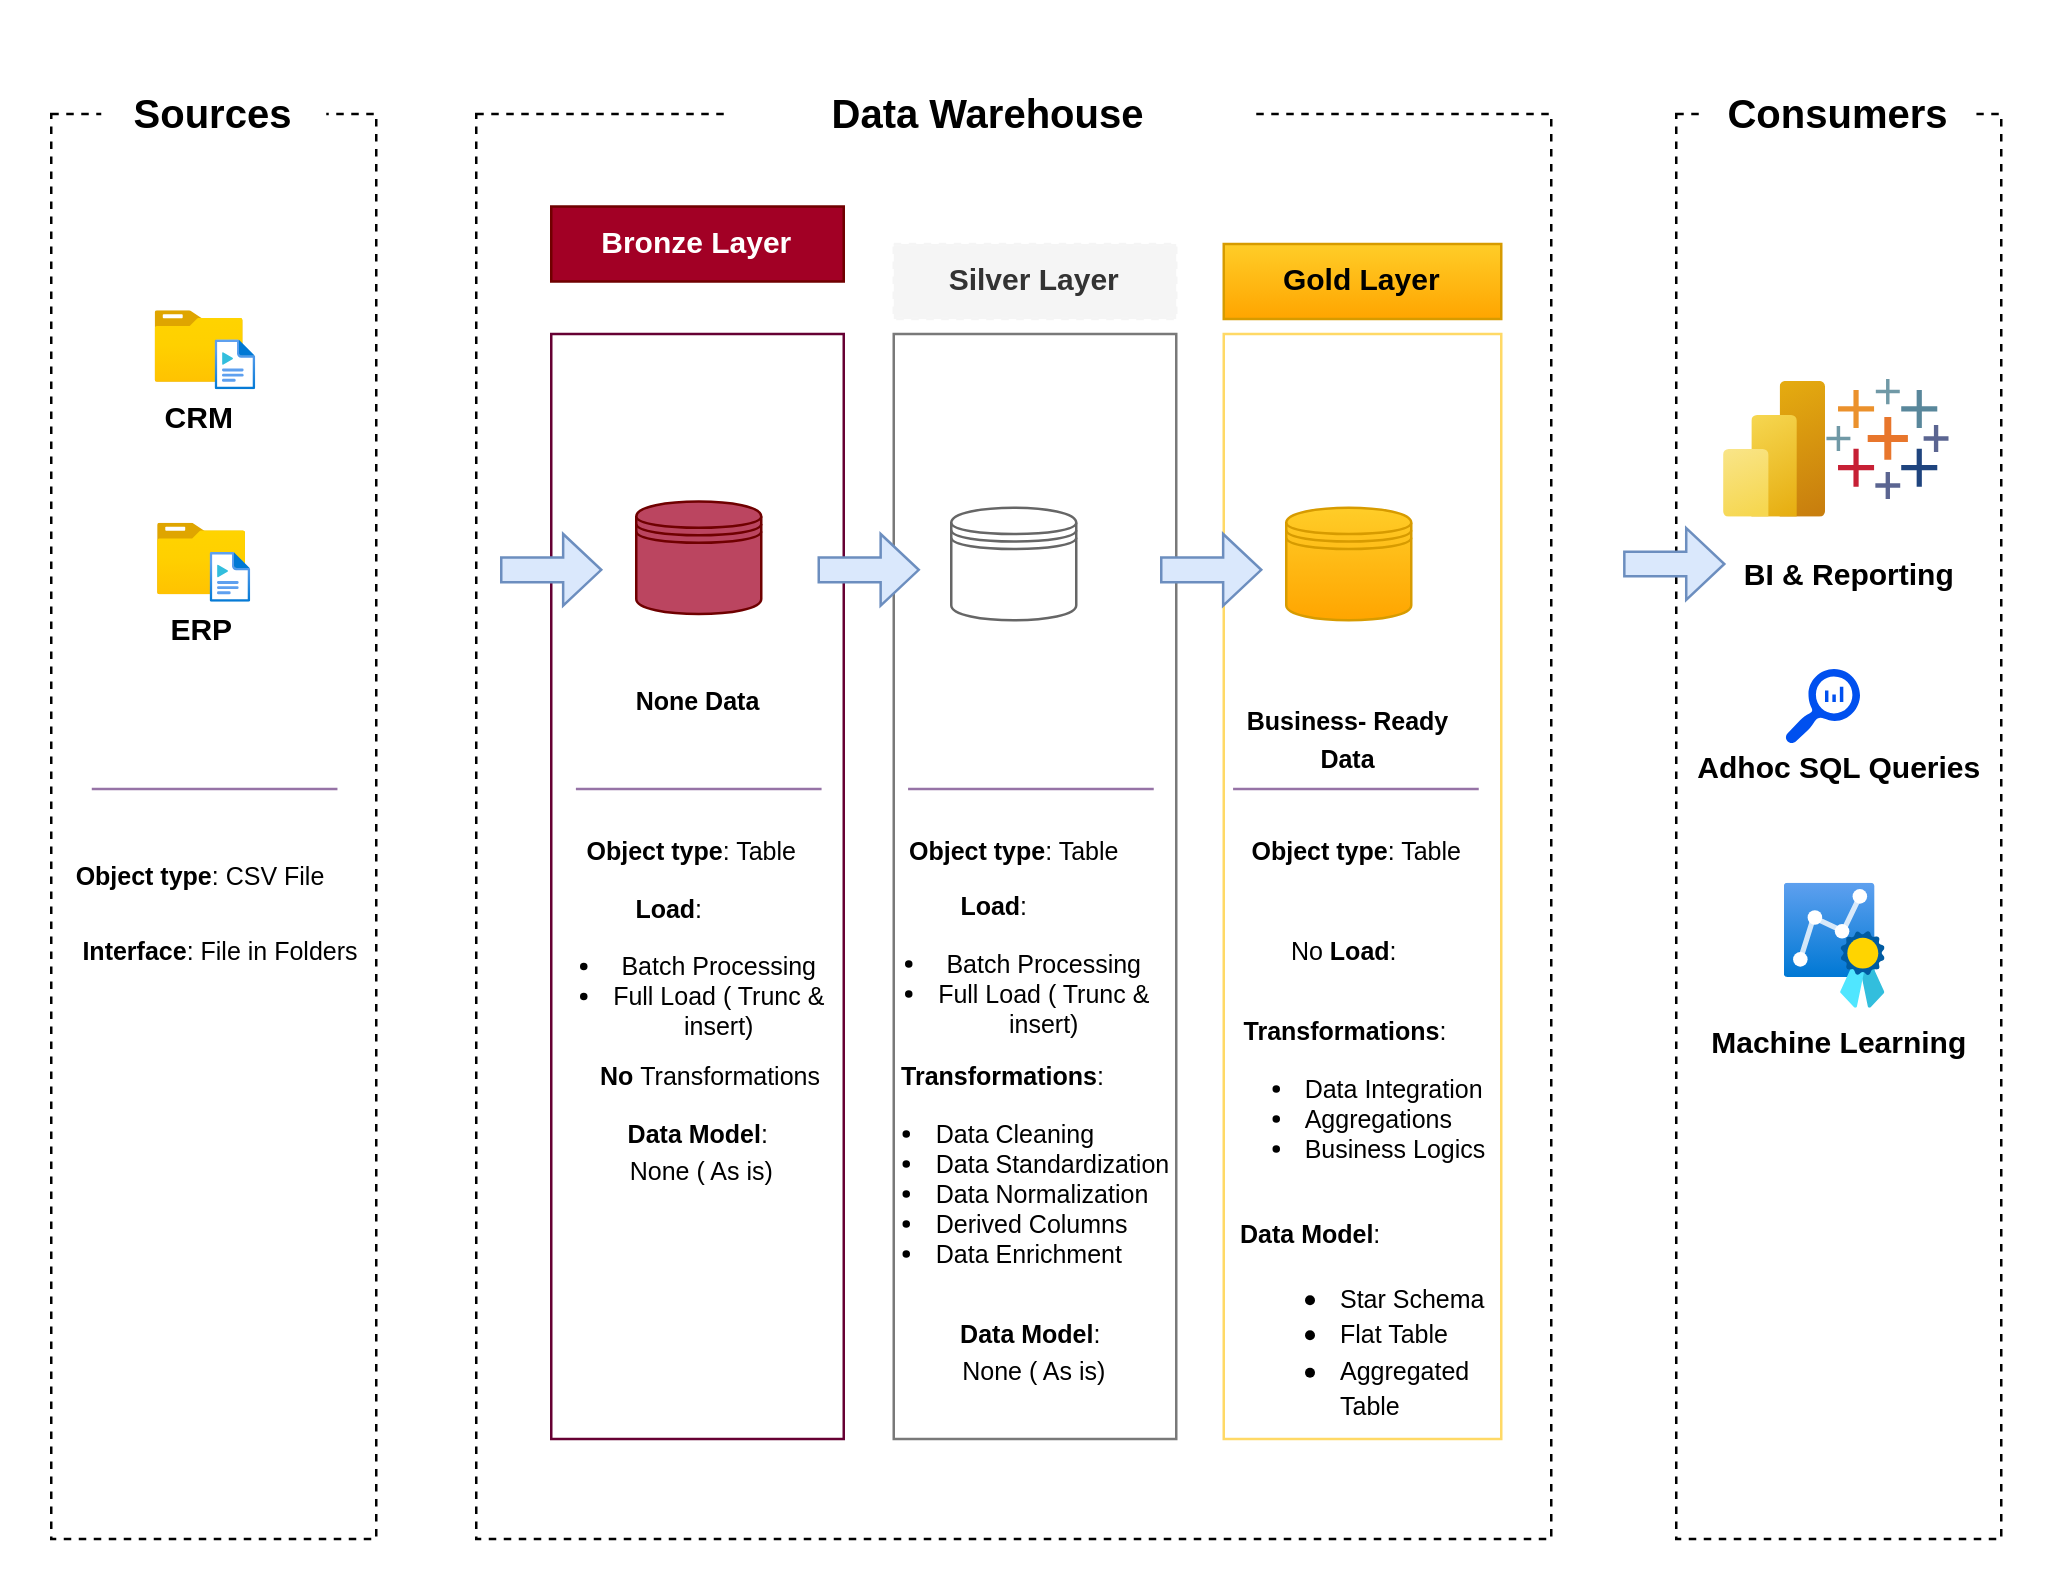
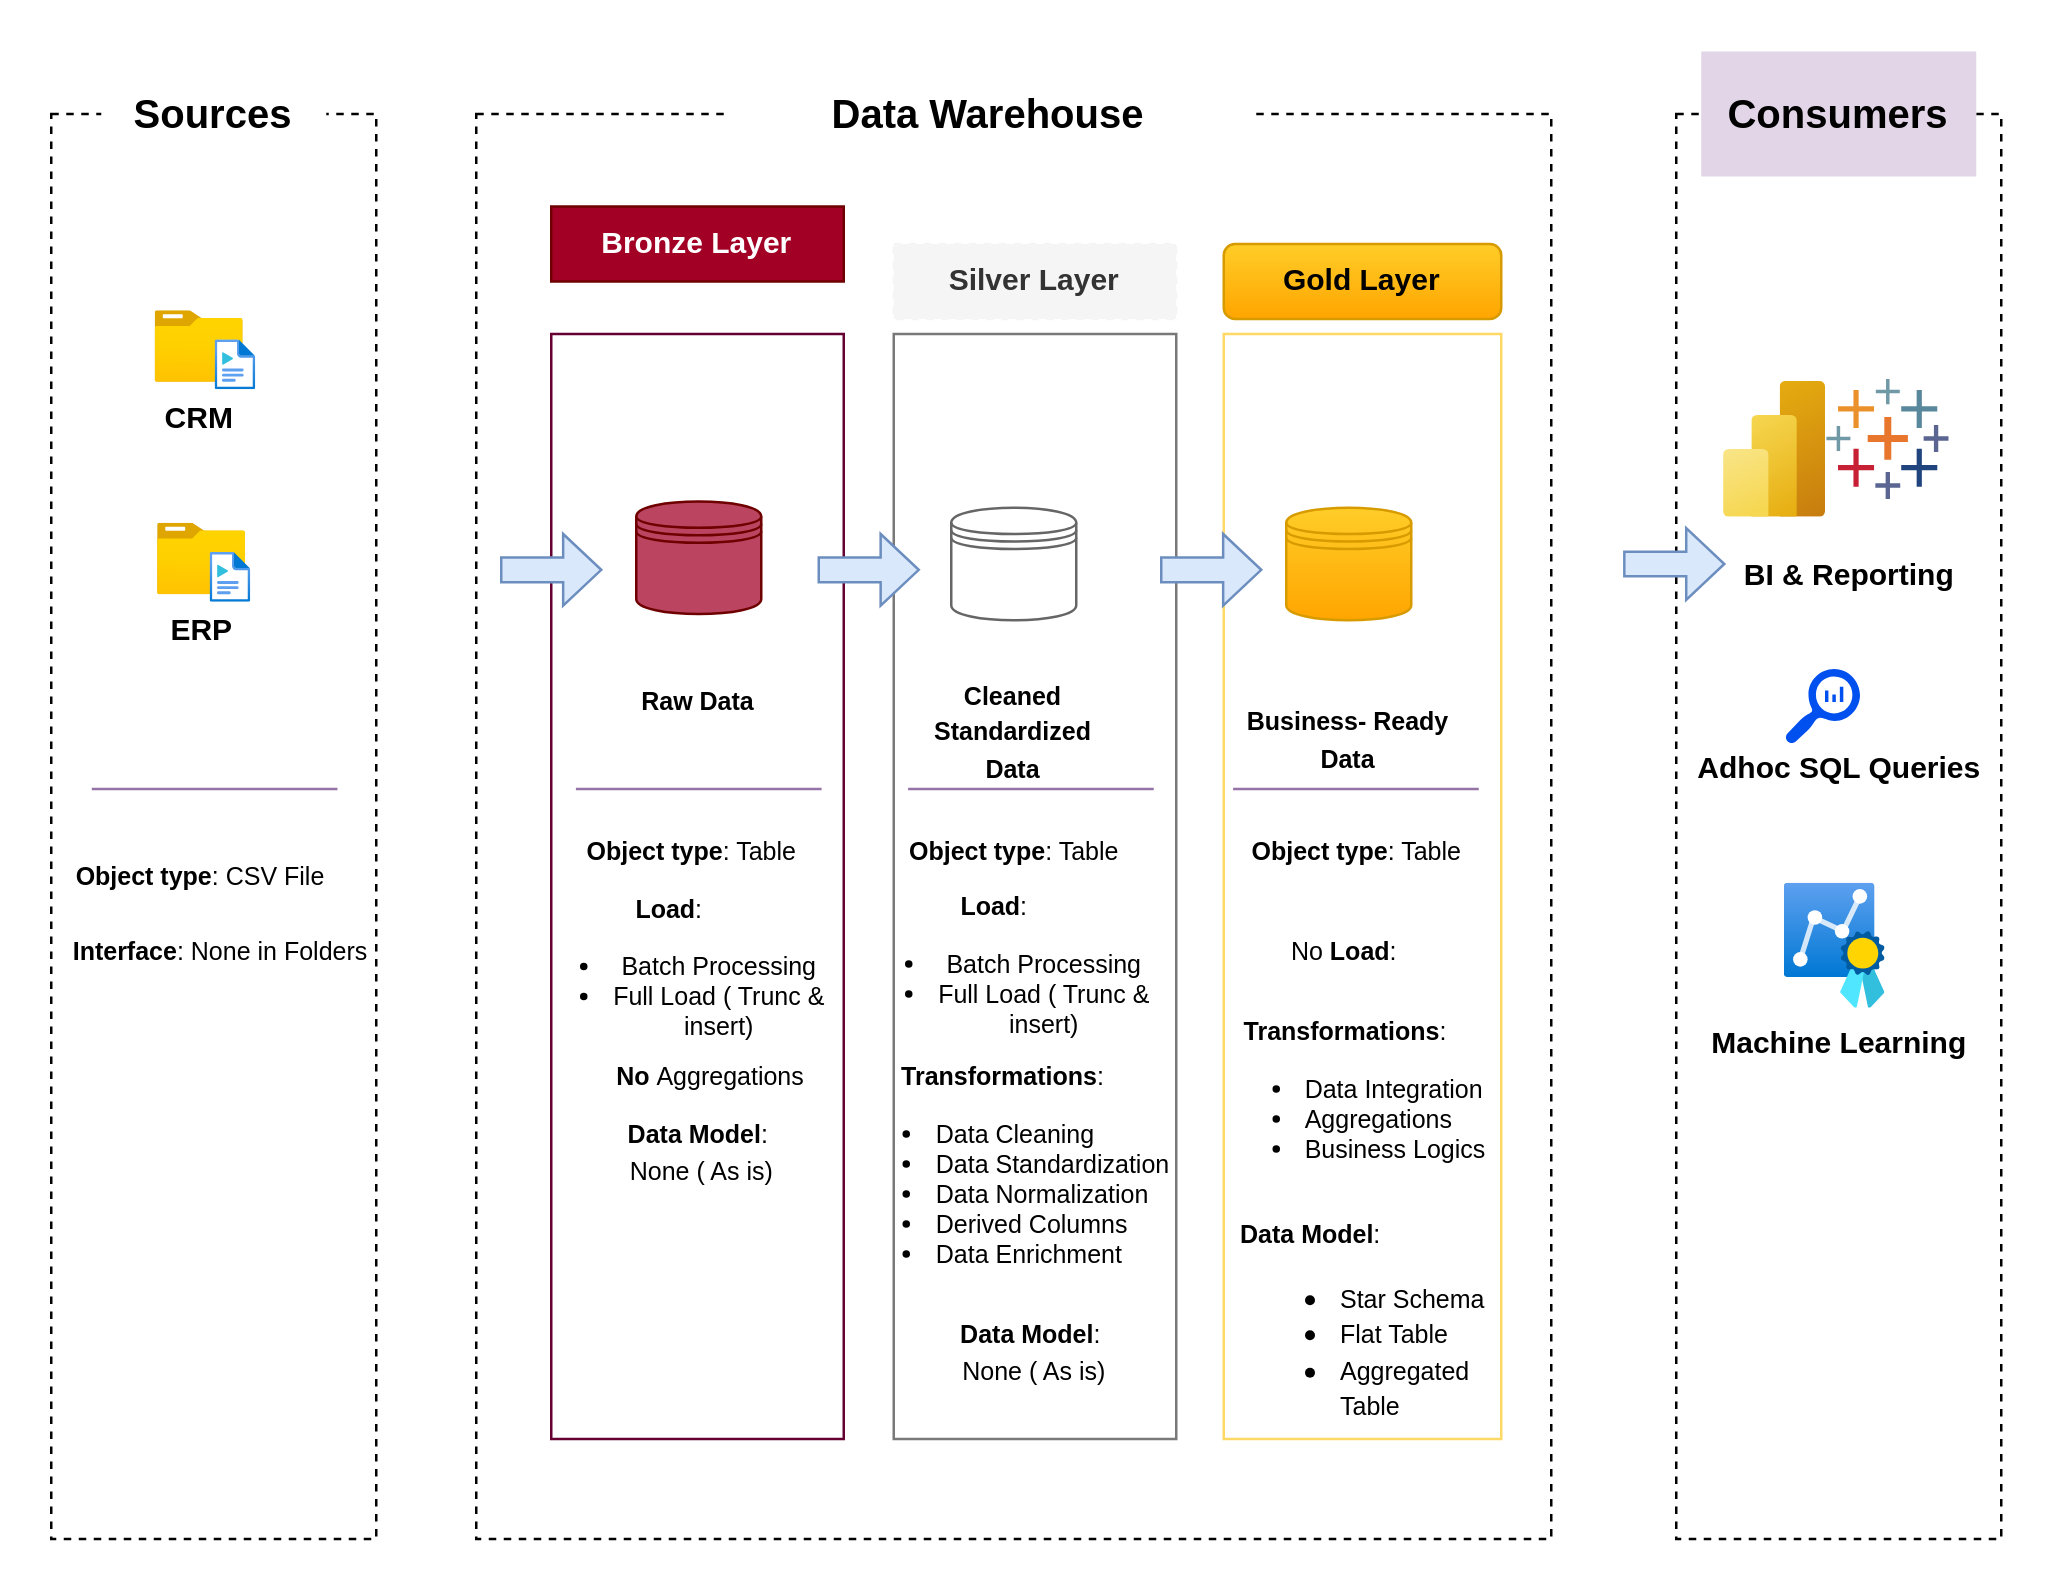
node "Consumers": fillcolor #ffffff -> #e1d5e7
node "Gold Layer": shape rectangle -> rounded rectangle
node "None Data": label "None Data" -> "Raw Data"
node "Cleaned Standardized Data": added
node "Interface: File in Folders": label "Interface: File in Folders" -> "Interface: None in Folders"
node "No Transformations": label "No Transformations" -> "No Aggregations"
